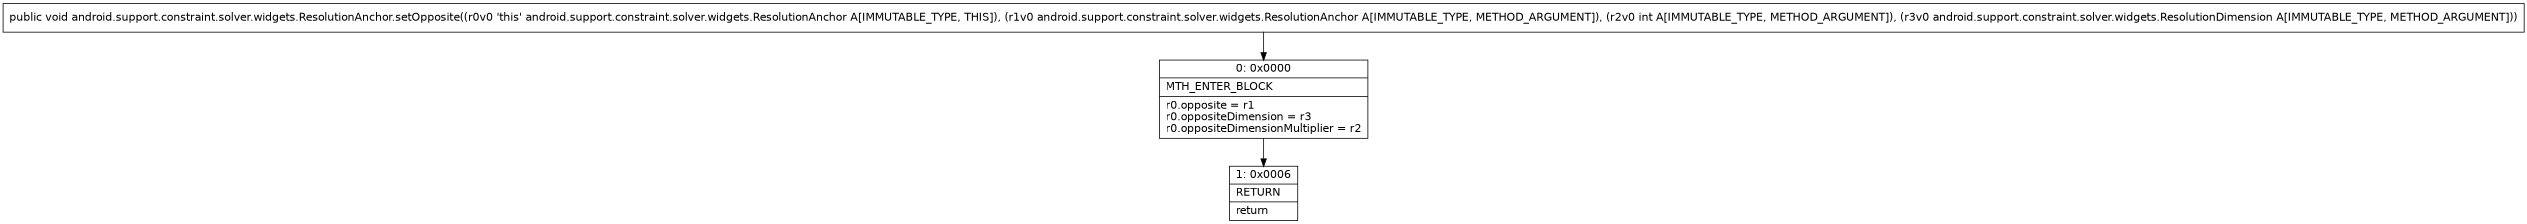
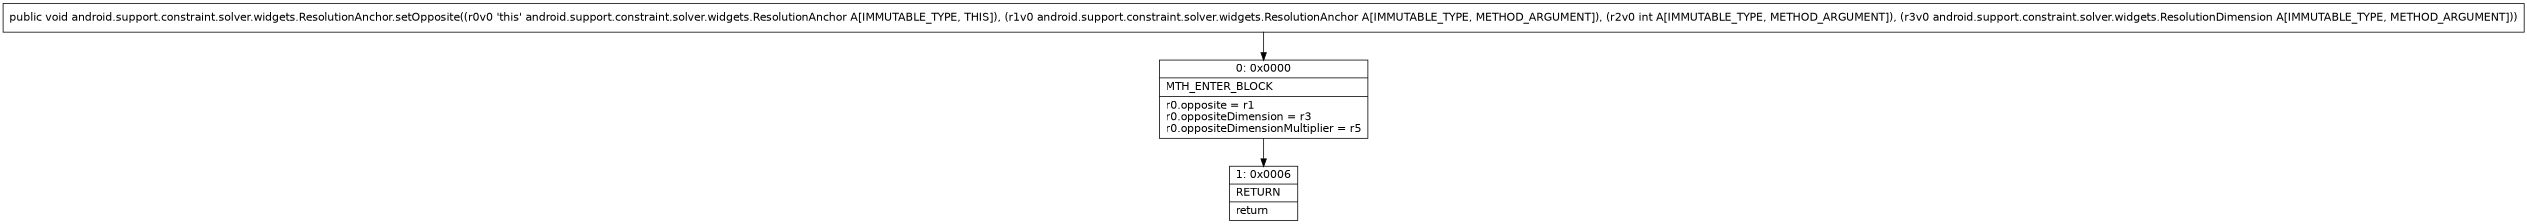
node "0: 0x0000": text "r0.oppositeDimensionMultiplier = r2" -> "r0.oppositeDimensionMultiplier = r5"
